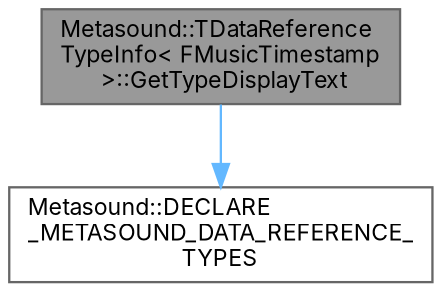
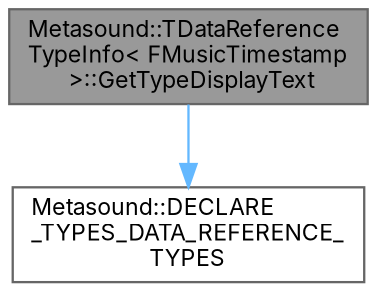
node "Metasound::DECLARE _METASOUND_DATA_REFERENCE_ TYPES": label "Metasound::DECLARE _METASOUND_DATA_REFERENCE_ TYPES" -> "Metasound::DECLARE _TYPES_DATA_REFERENCE_ TYPES"
